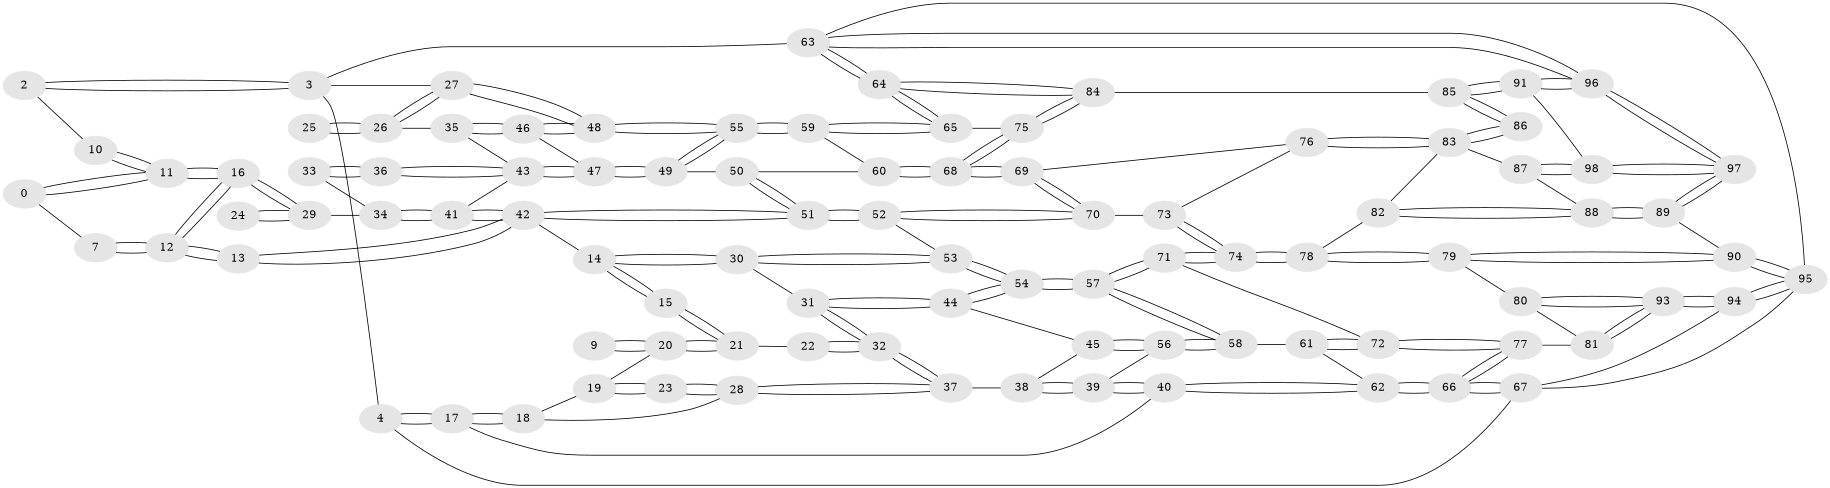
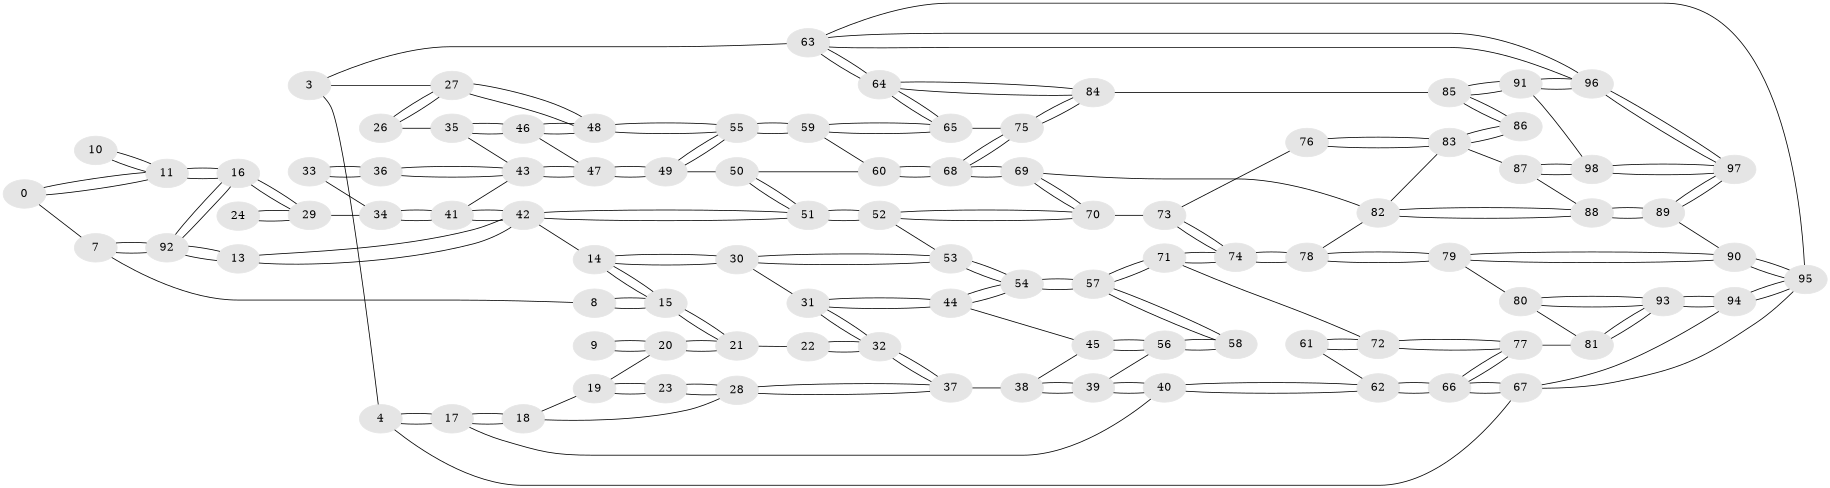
node "2": removed
node "25": removed
edge "76" -- "69": now "82" -- "69"
node "12": label "12" -> "92"
node "8": added
edge "58" -- "61": removed
